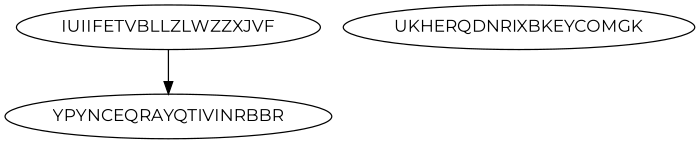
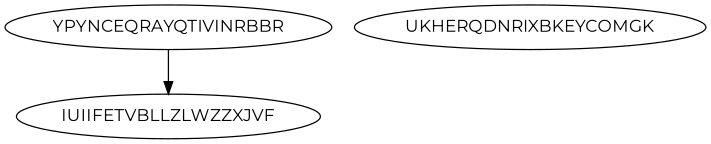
edge "IUIIFETVBLLZLWZZXJVF" -> "YPYNCEQRAYQTIVINRBBR": reversed
